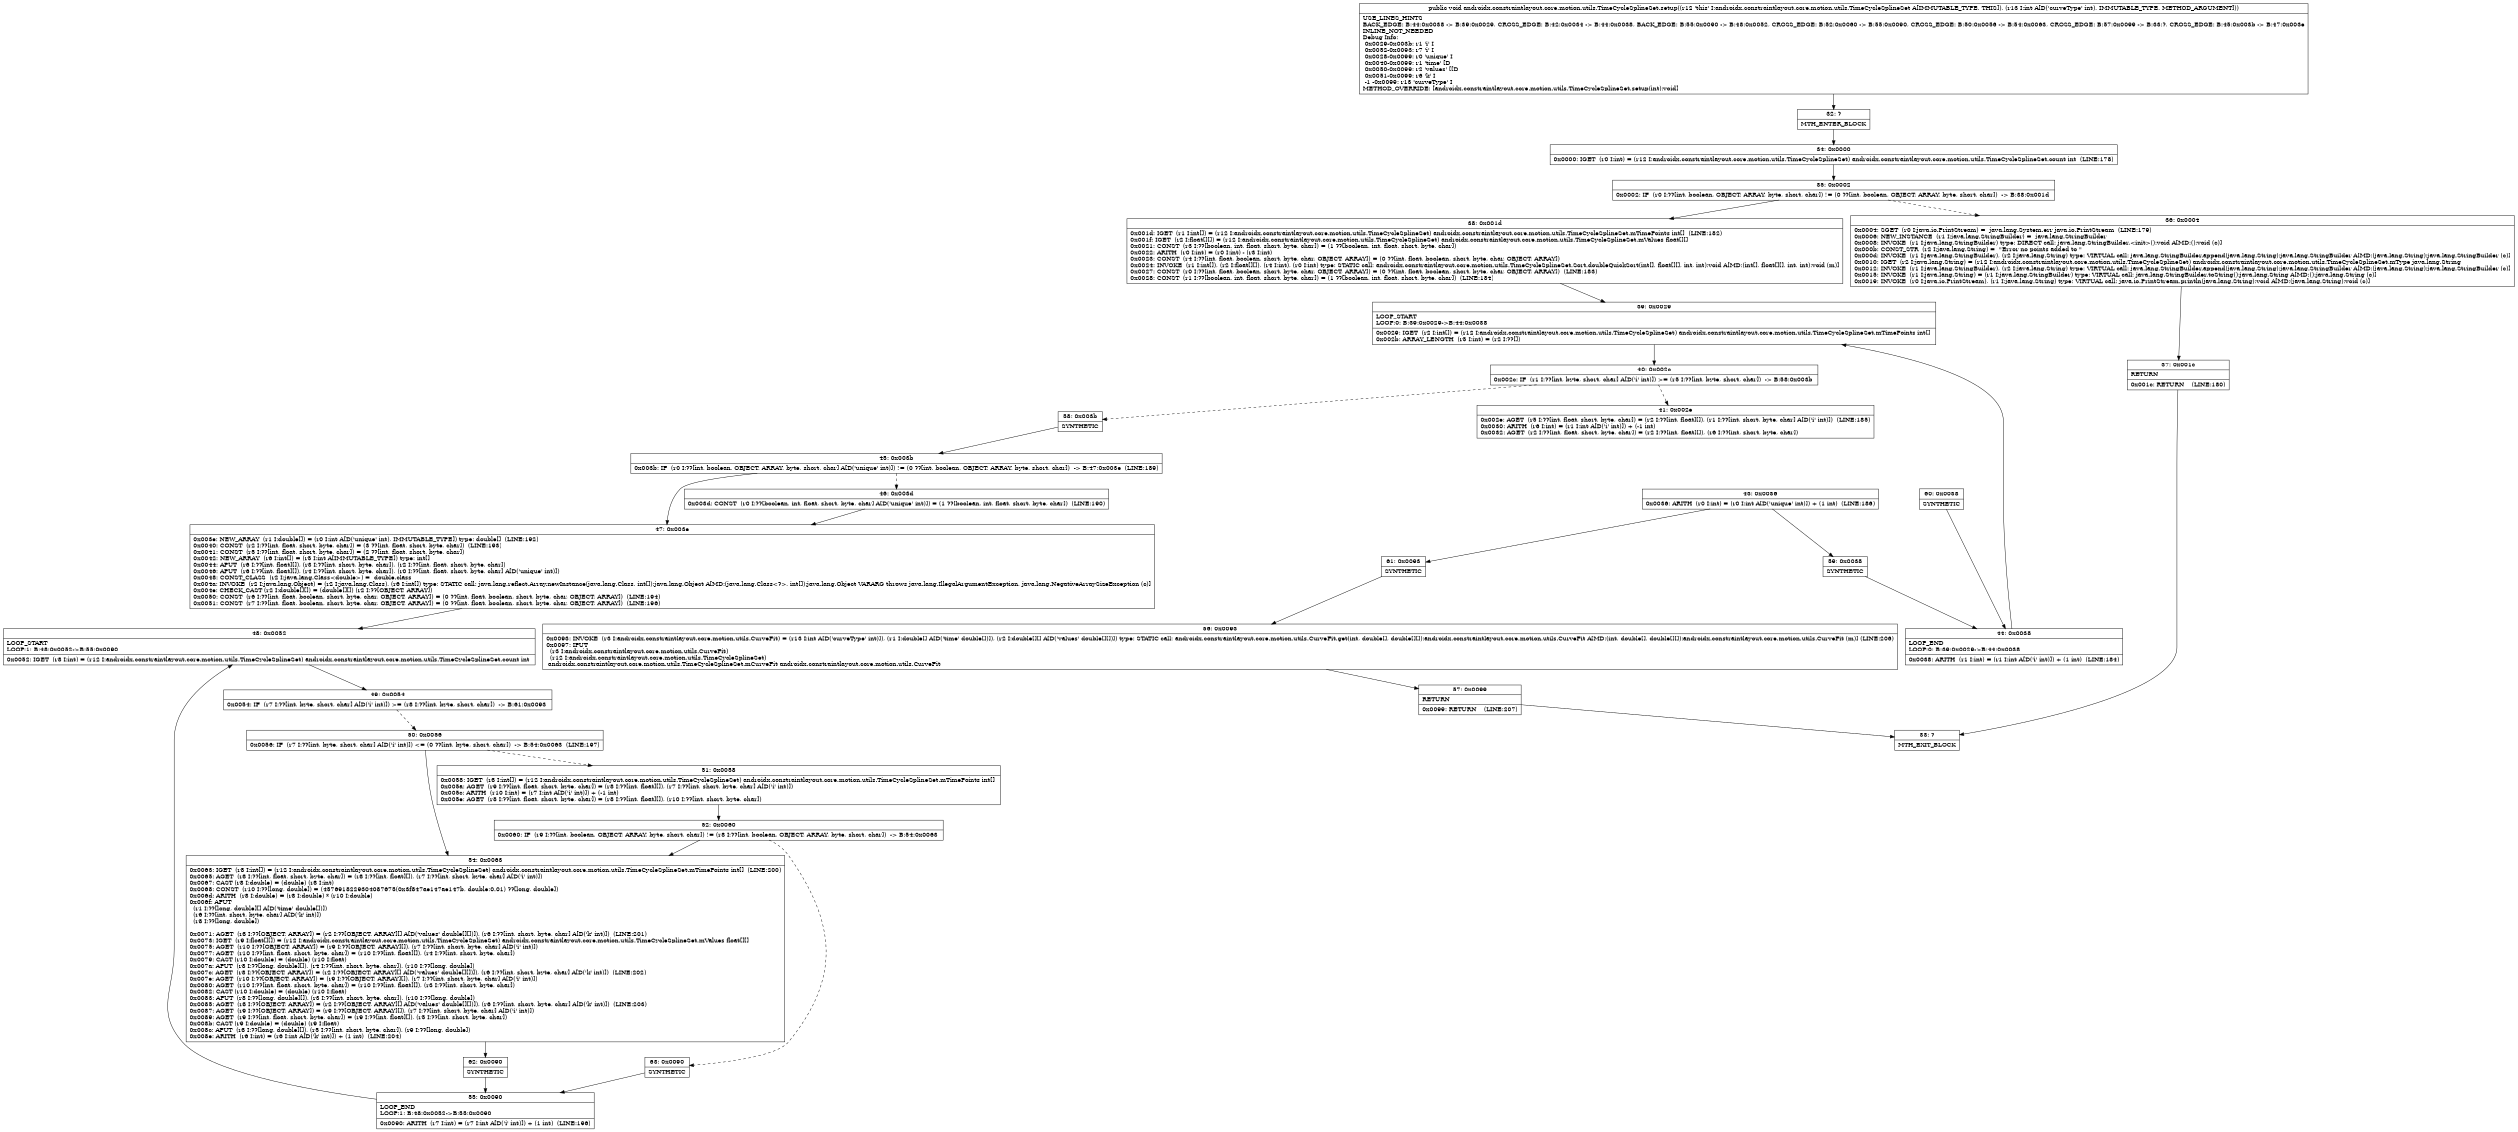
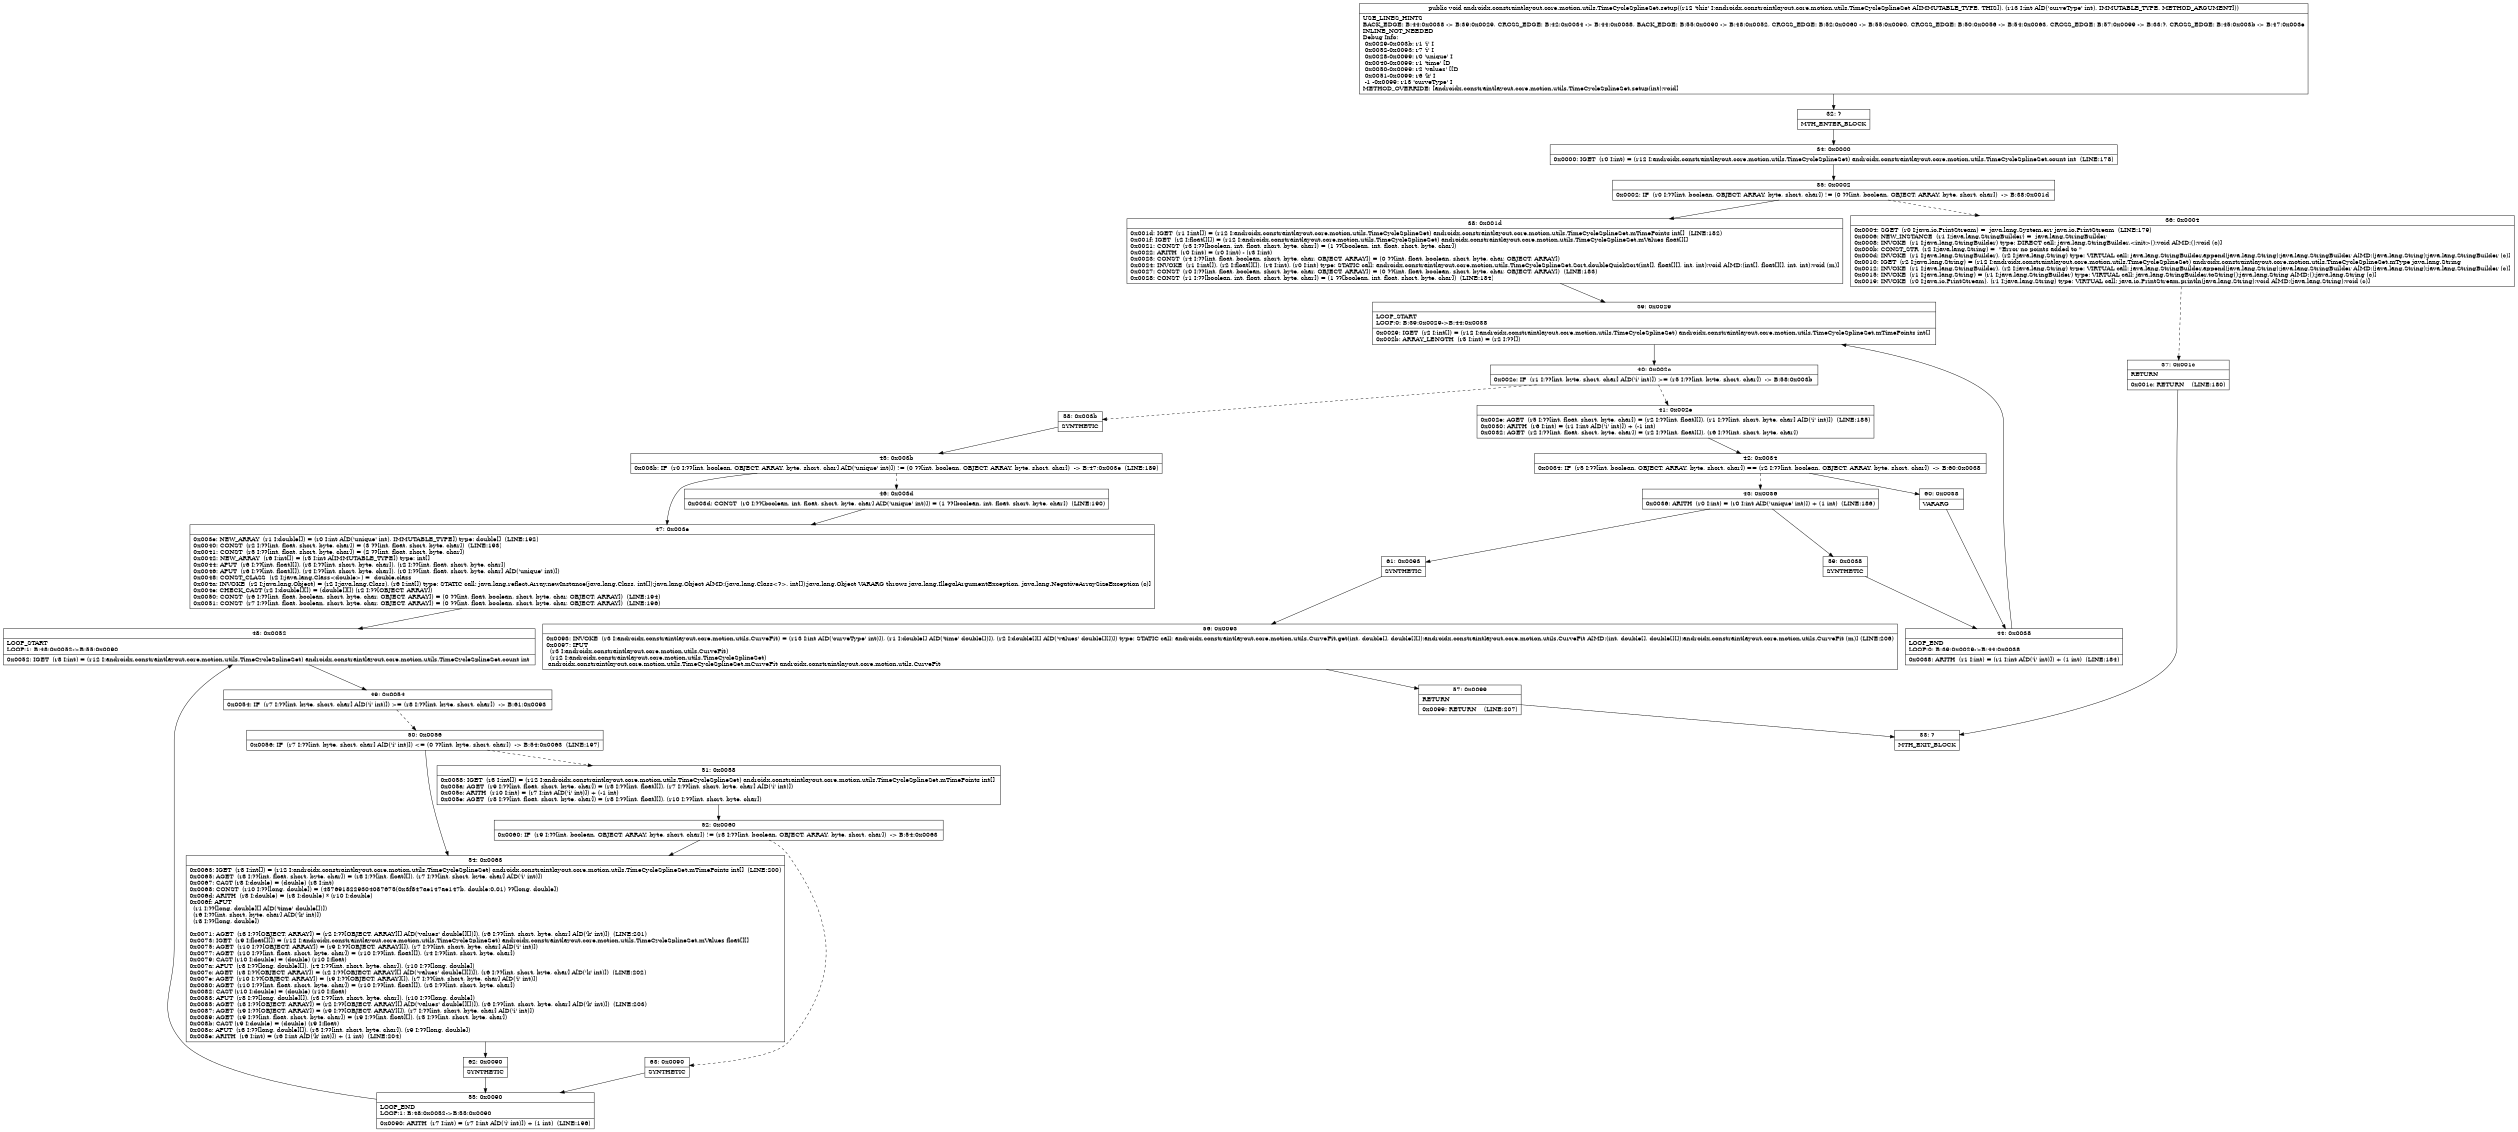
edge "36: 0x0004" -> "37: 0x001c": style solid -> dashed
node "42: 0x0034": added
node "60: 0x0038": text "SYNTHETIC" -> "VARARG"
